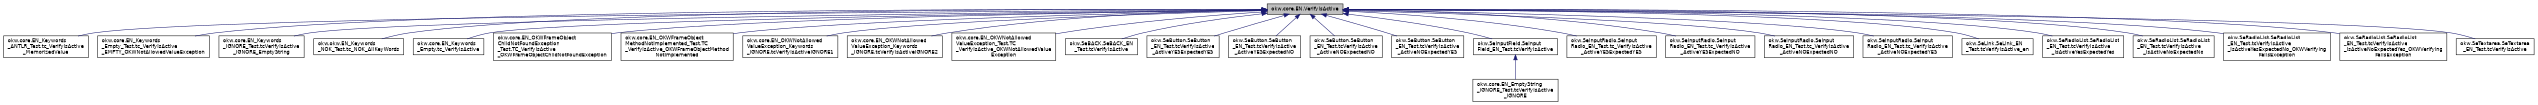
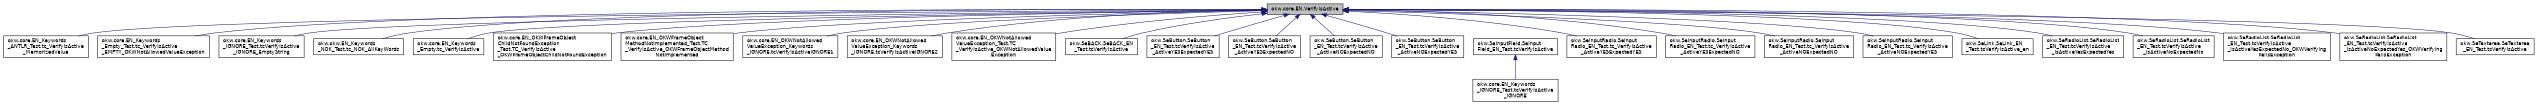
edge "okw.SeInputField.SeInput Field_EN_Test.tcVerifyIsActive" -> "okw.core.EN.VerifyIsActive": removed
node "okw.core.EN_EmptyString _IGNORE_Test.tcVerifyIsActive _IGNORE": label "okw.core.EN_EmptyString _IGNORE_Test.tcVerifyIsActive _IGNORE" -> "okw.core.EN_Keywords _IGNORE_Test.tcVerifyIsActive _IGNORE"
